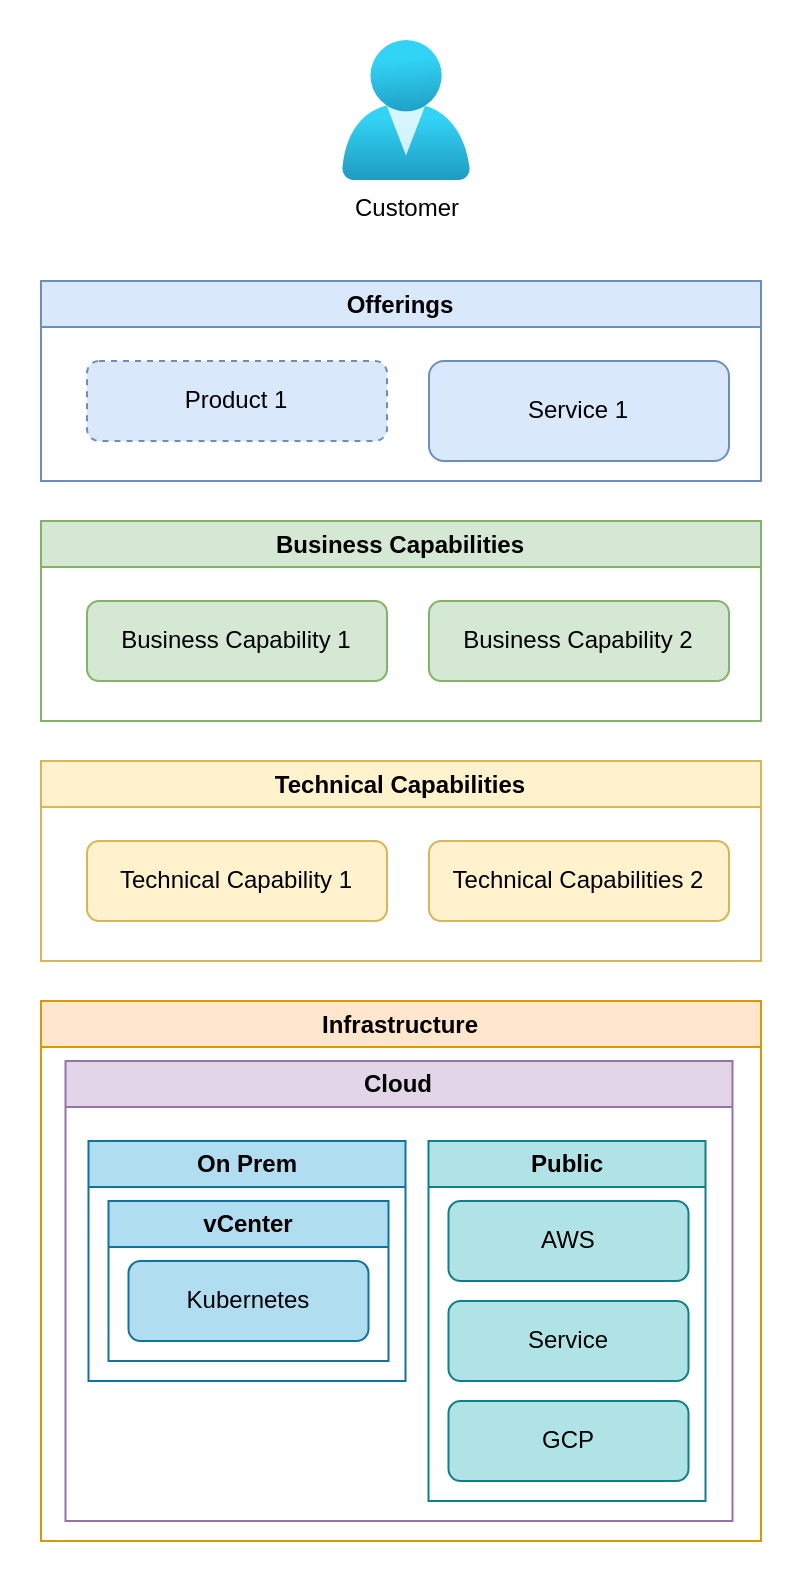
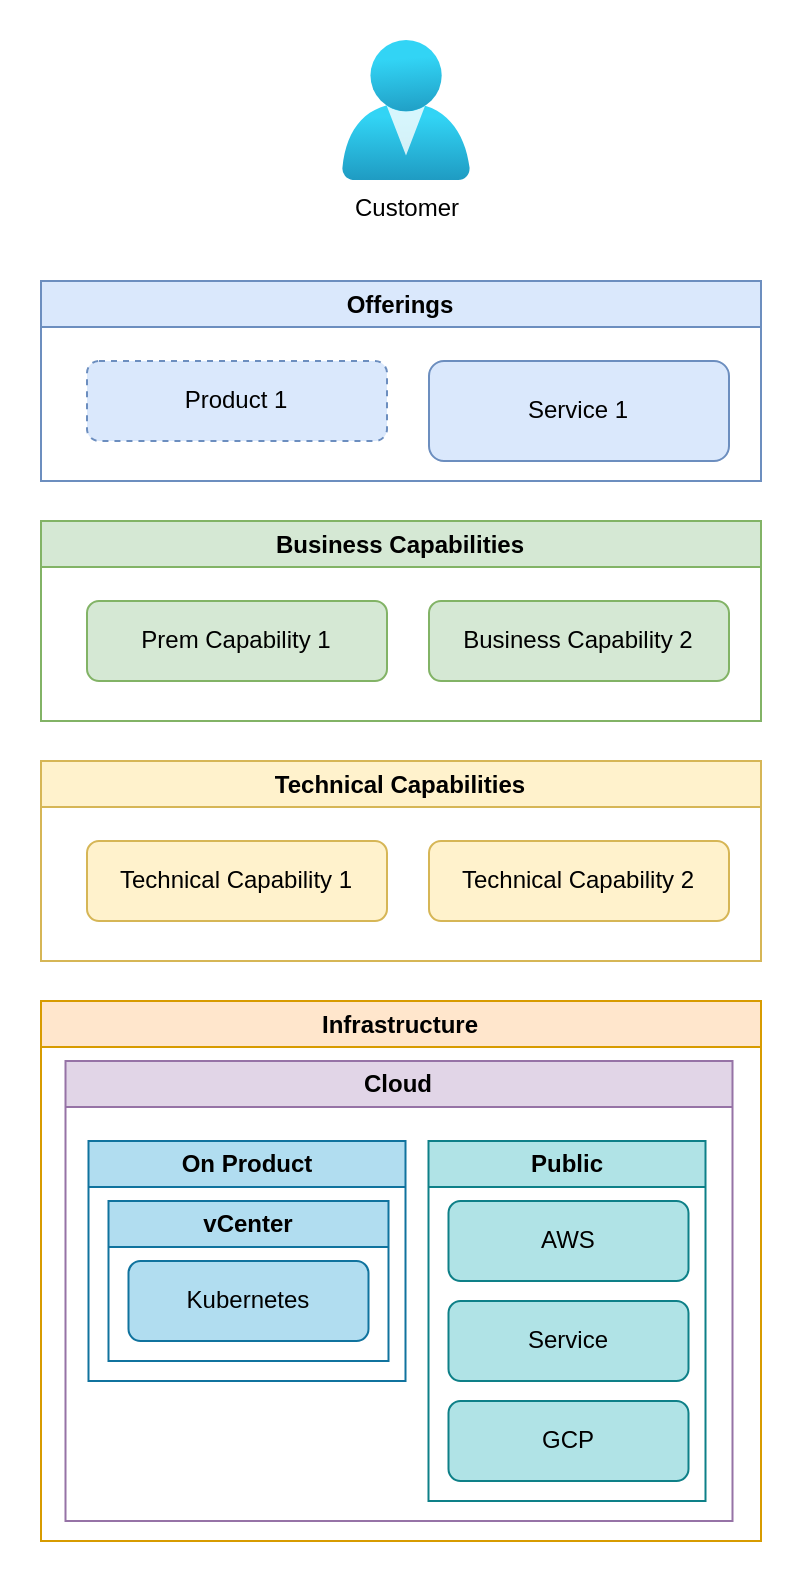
node "Business Capability 1": label "Business Capability 1" -> "Prem Capability 1"
node "Technical Capabilities 2": label "Technical Capabilities 2" -> "Technical Capability 2"
node "On Prem": label "On Prem" -> "On Product"
